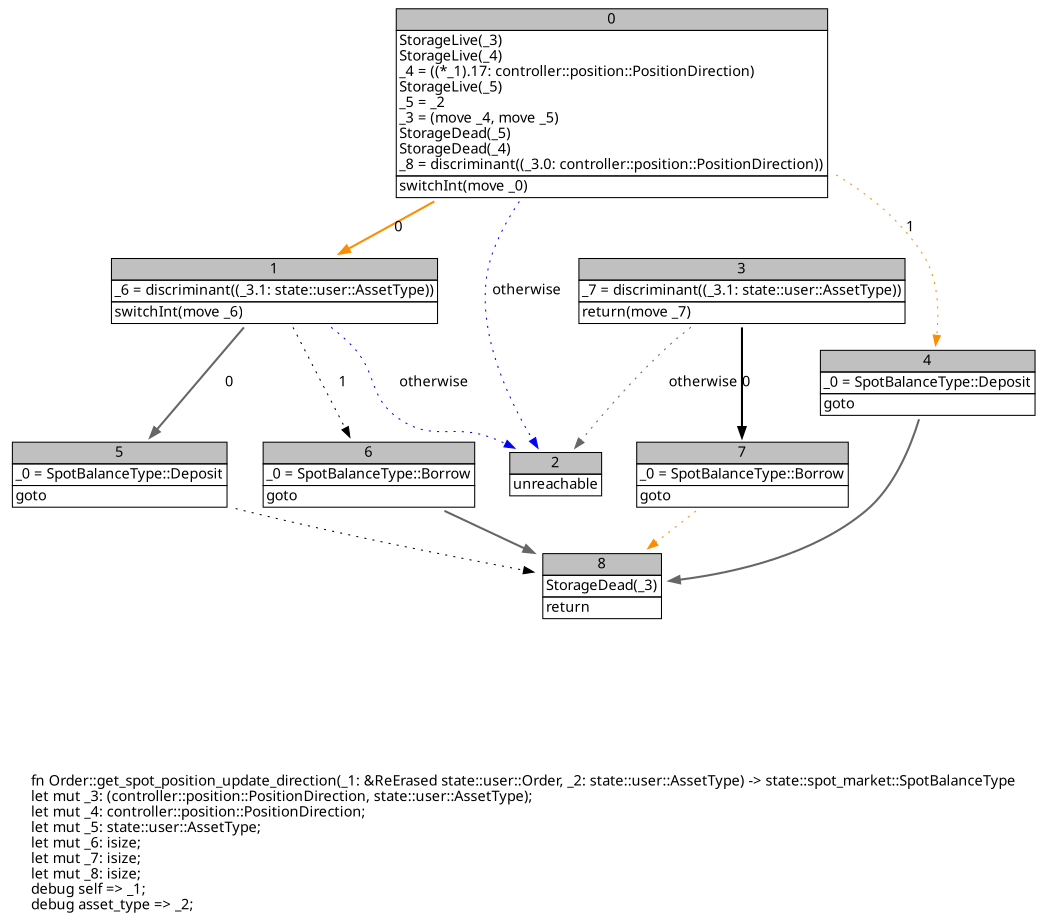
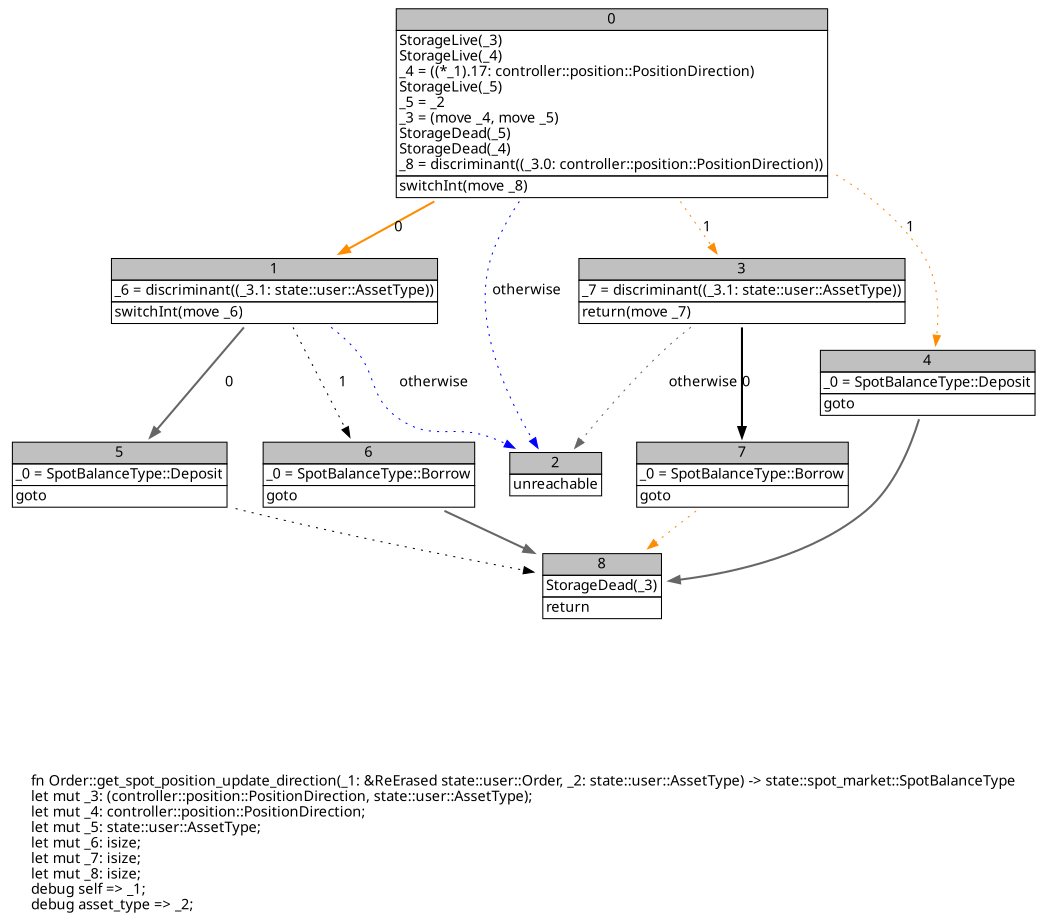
node "0": text "switchInt(move _0)" -> "switchInt(move _8)"
edge "0" -> "3": added, label "1"
